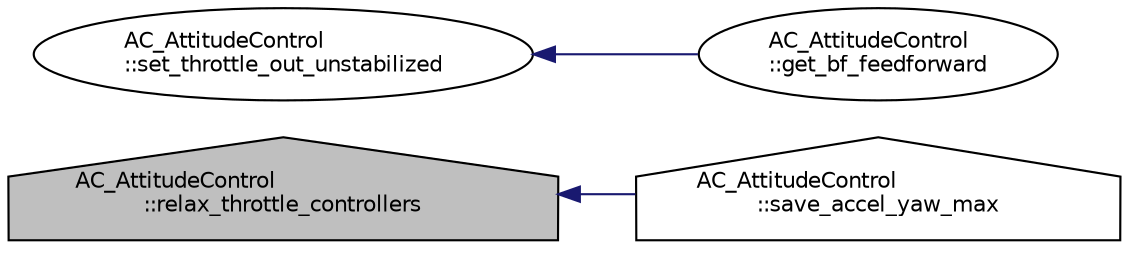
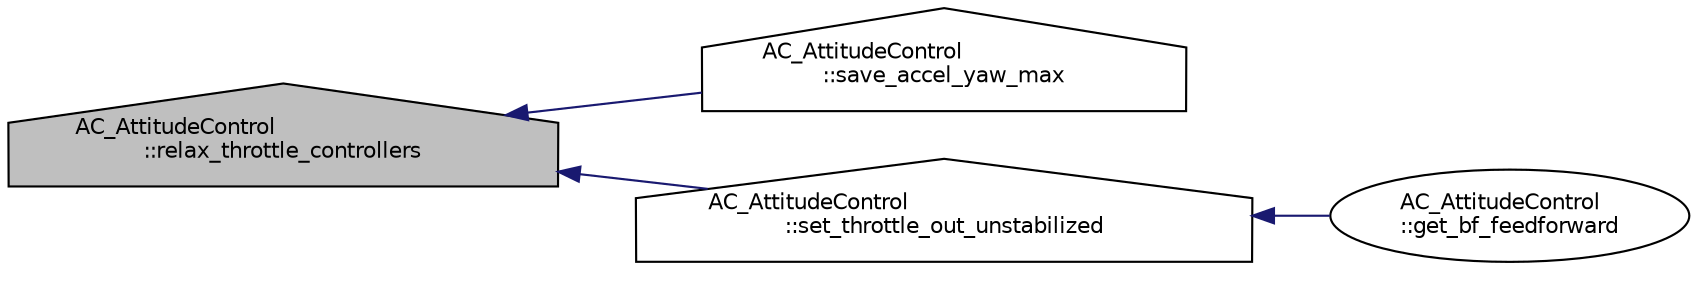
node "AC_AttitudeControl ::set_throttle_out_unstabilized": shape ellipse -> house
edge "AC_AttitudeControl ::set_throttle_out_unstabilized" -> "AC_AttitudeControl ::relax_throttle_controllers": added
